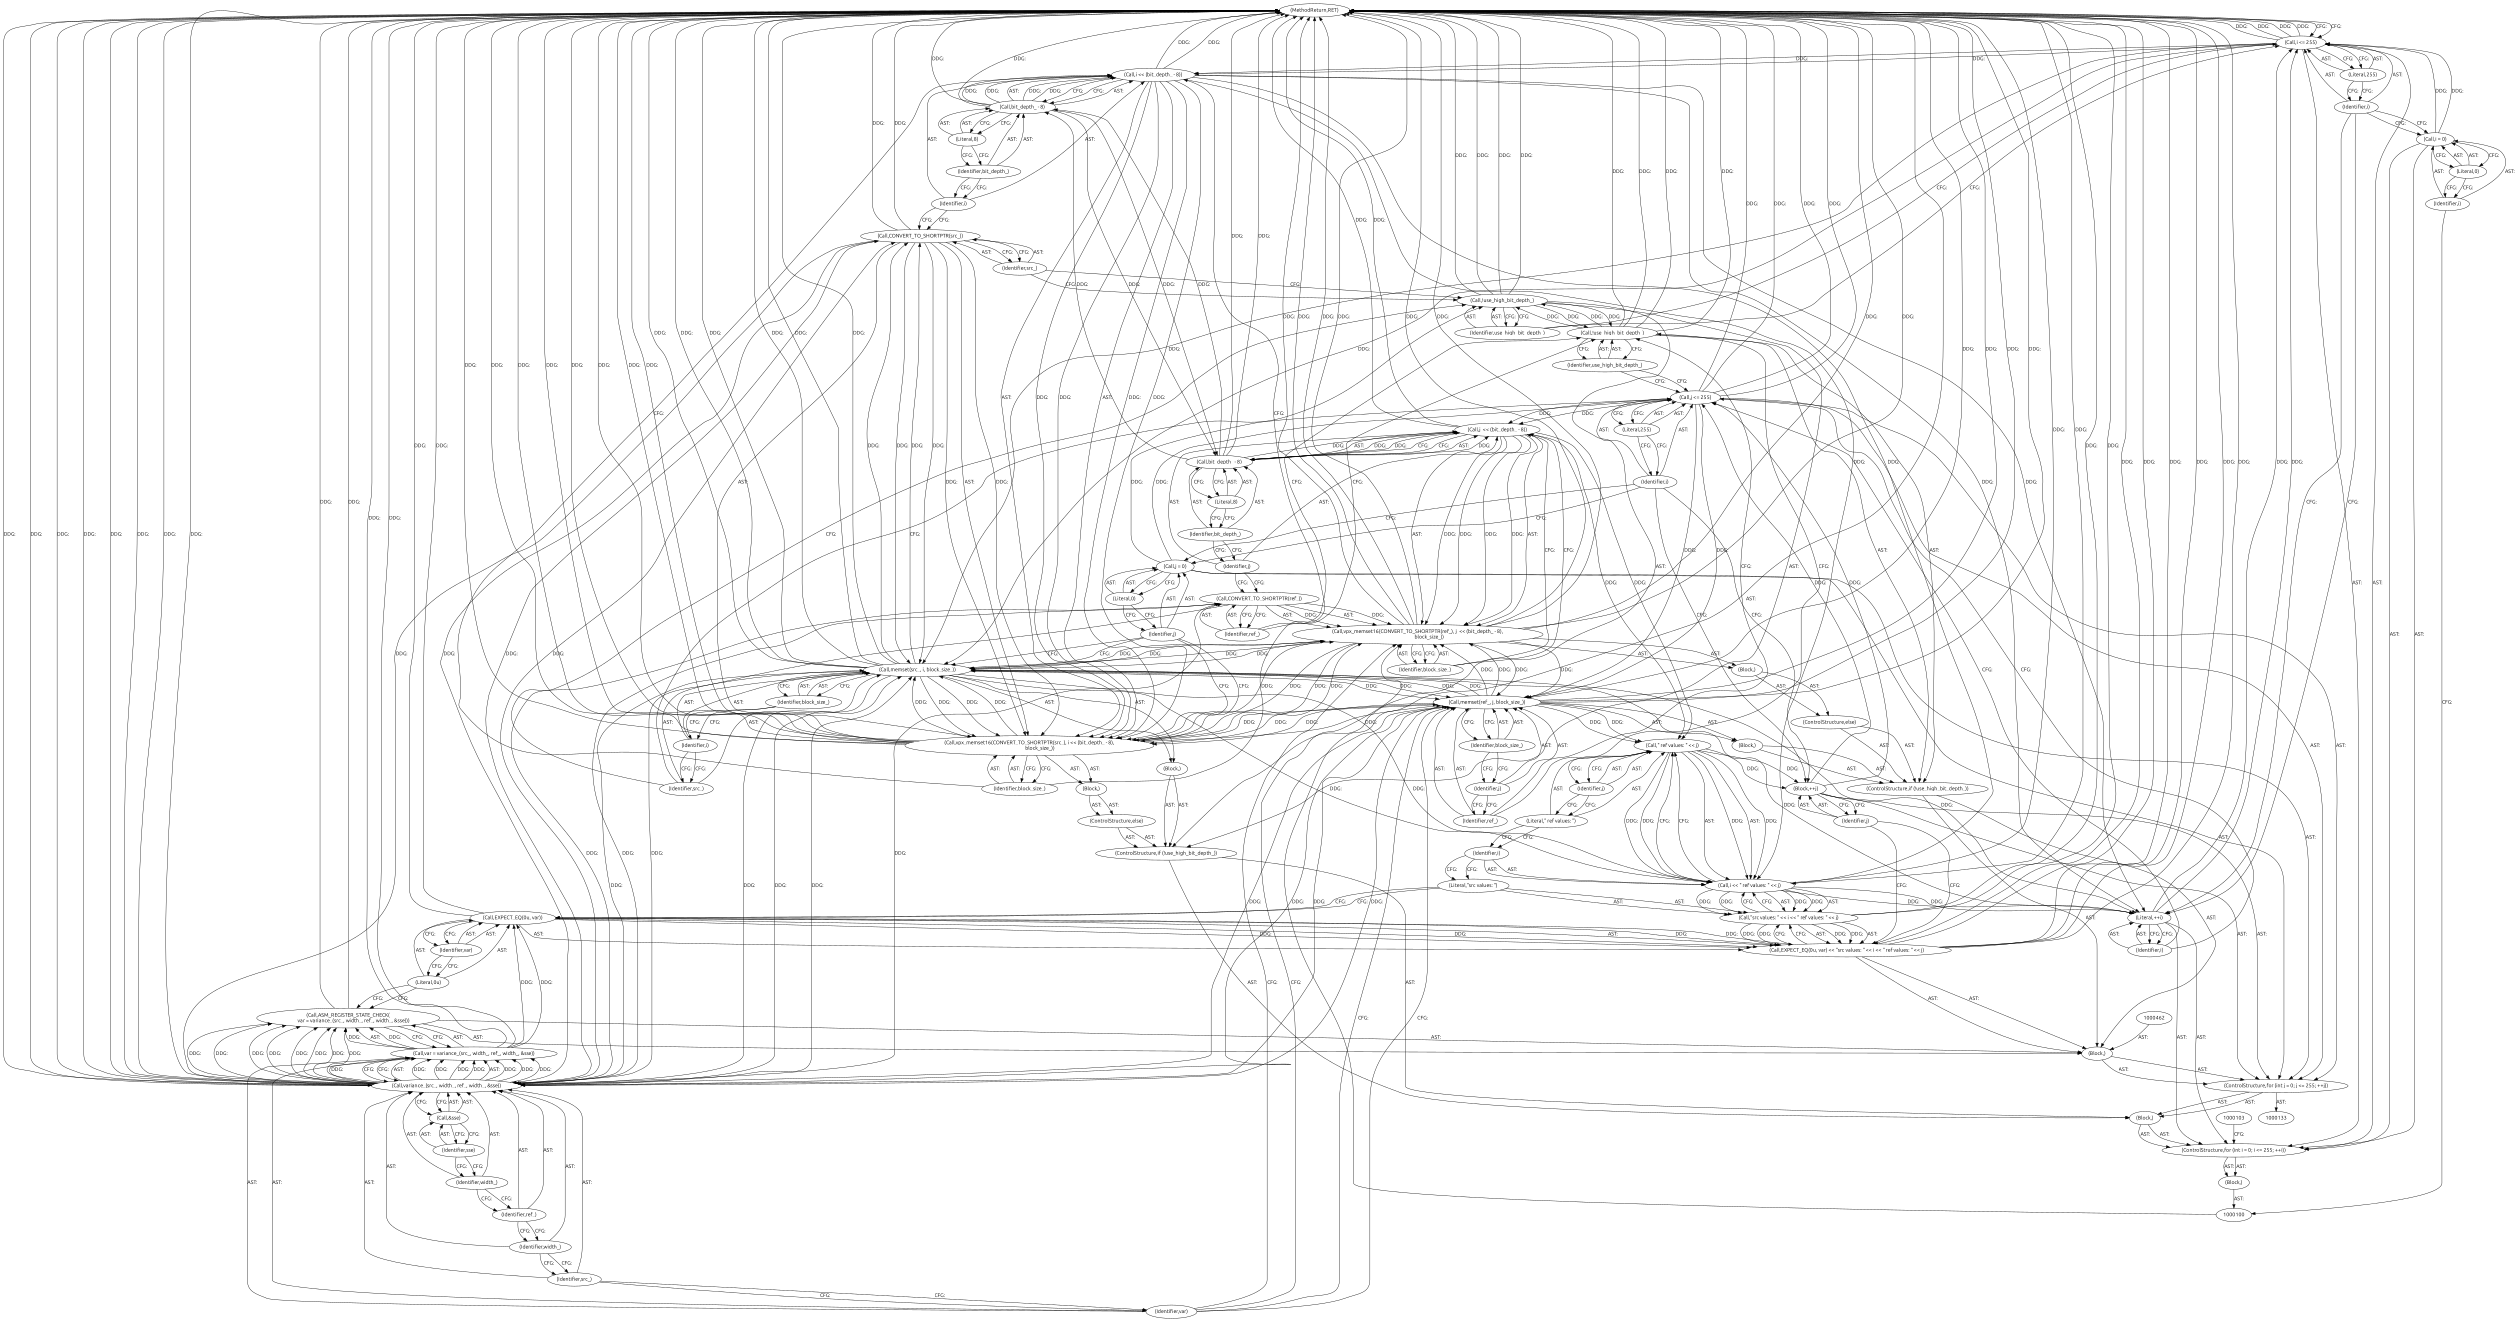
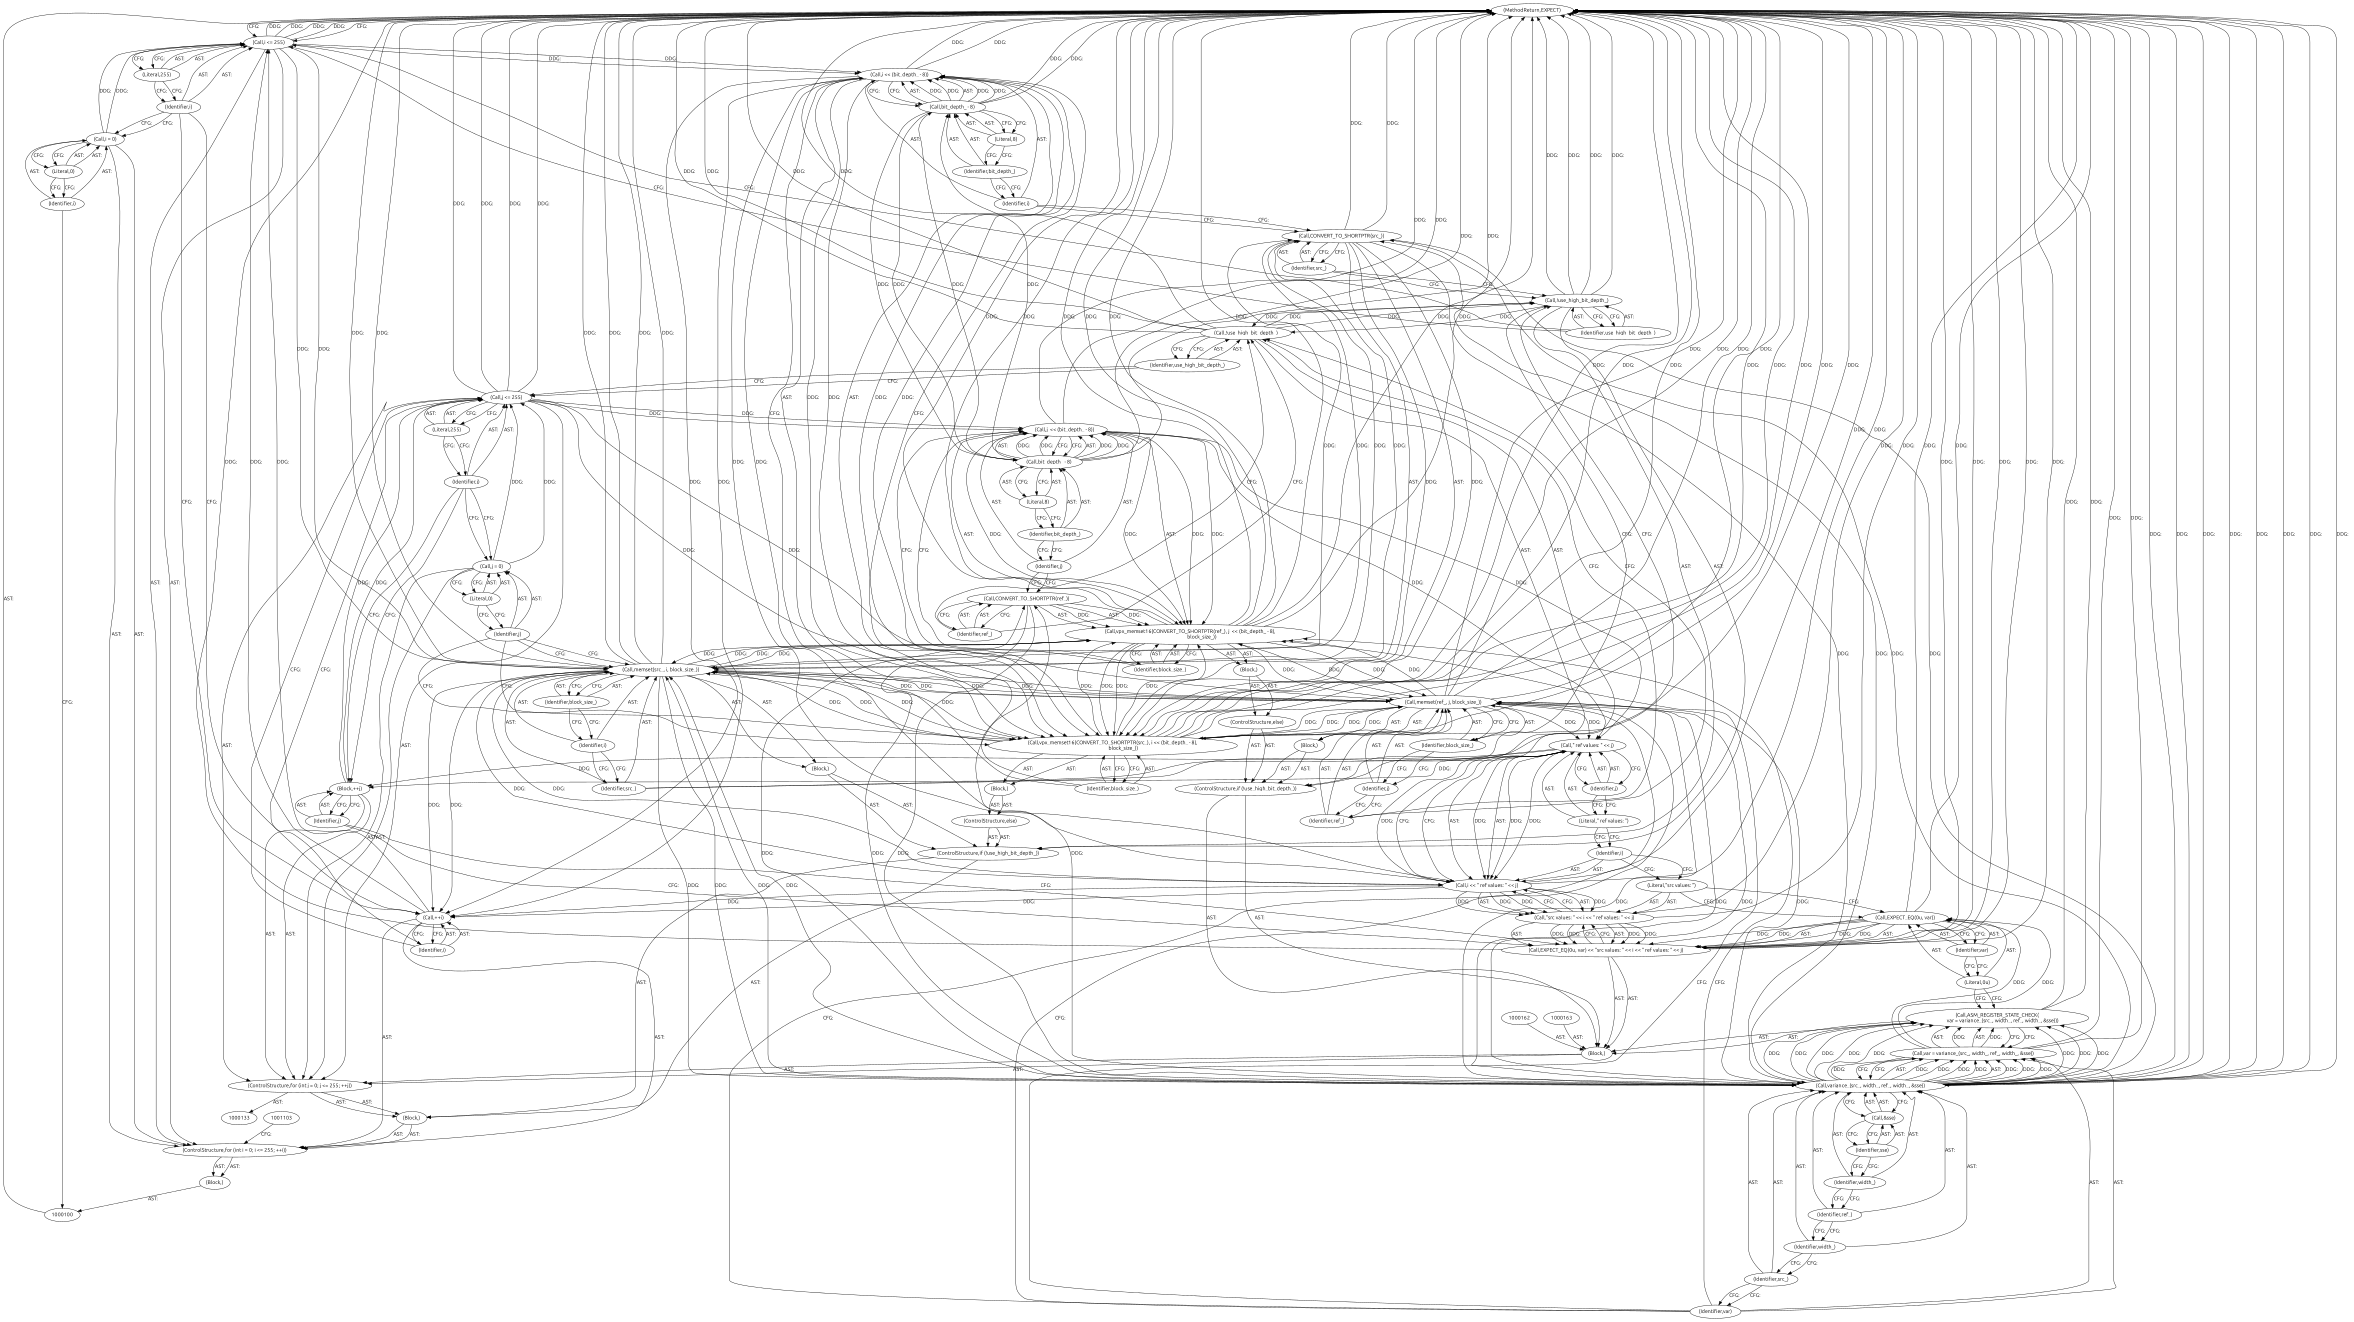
node "(MethodReturn,RET)": label "(MethodReturn,RET)" -> "(MethodReturn,EXPECT)"
node "(Literal,++i)": label "(Literal,++i)" -> "(Call,++i)"
node "1000163": added
node "1000462": label "1000462" -> "1000162"
node "1000103": label "1000103" -> "1001103"
